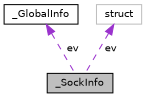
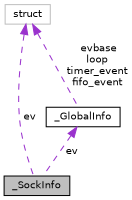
edge "_GlobalInfo" -> "struct": added, label "evbase loop timer_event fifo_event"
